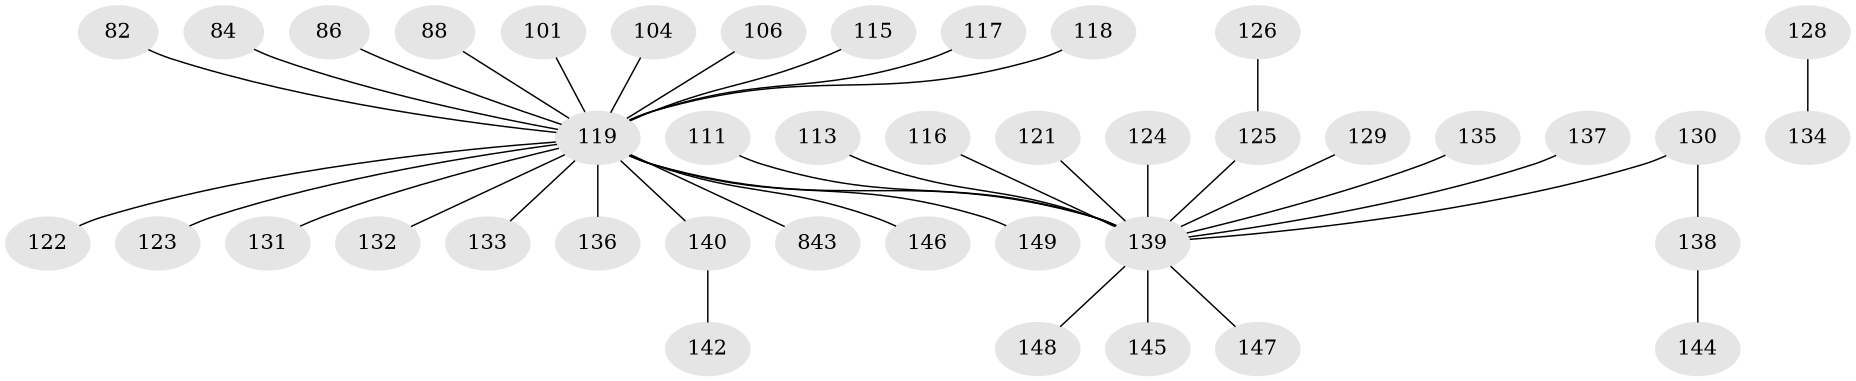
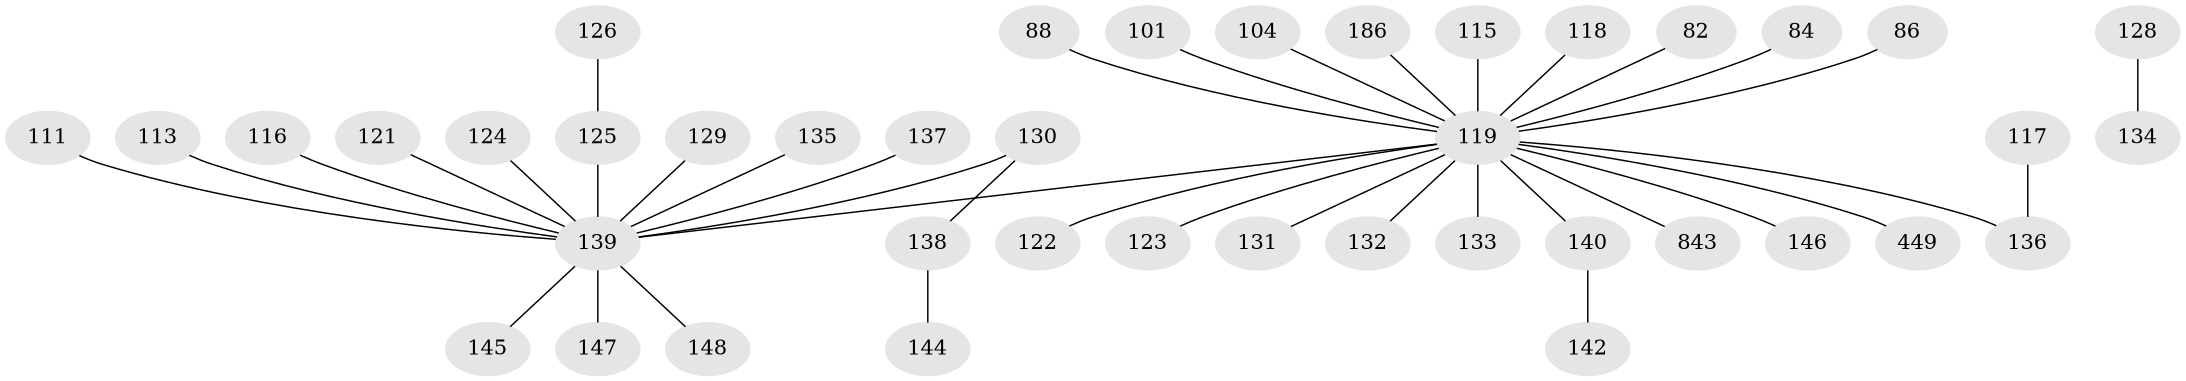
node "106": label "106" -> "186"
edge "117" -- "119": now "117" -- "136"
node "149": label "149" -> "449"
